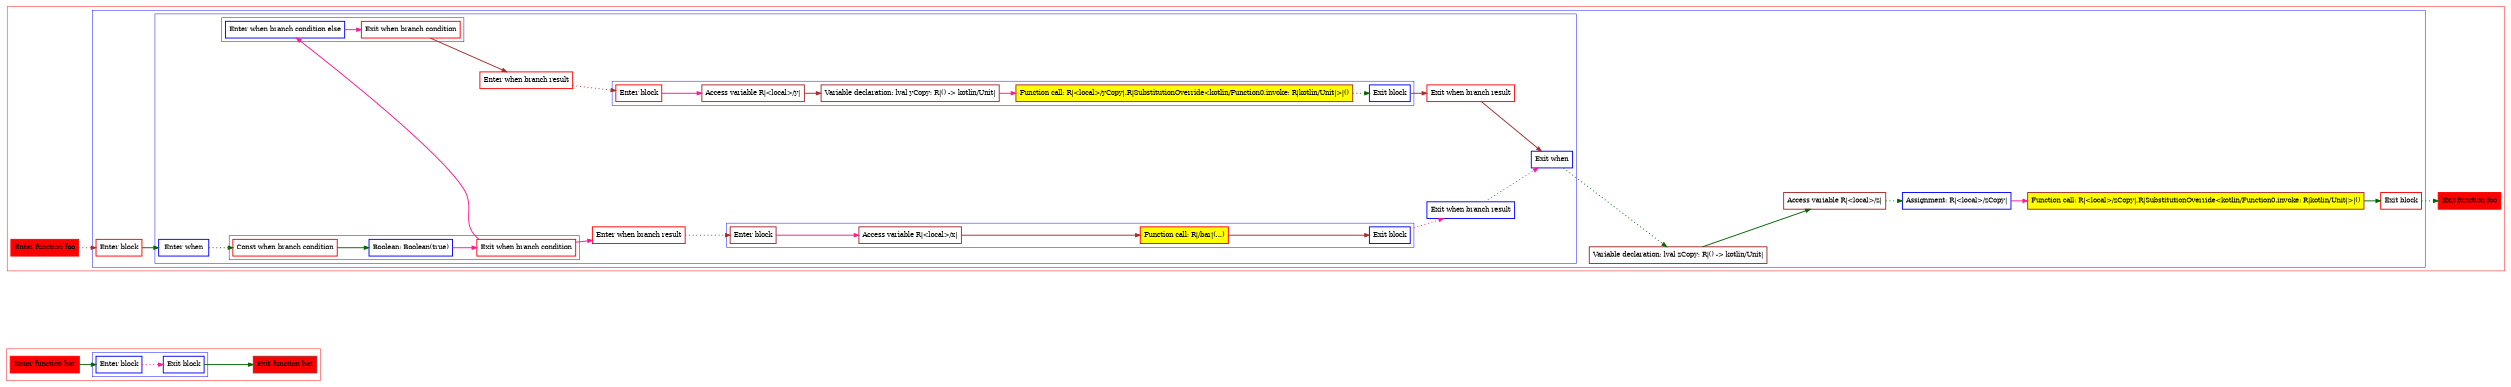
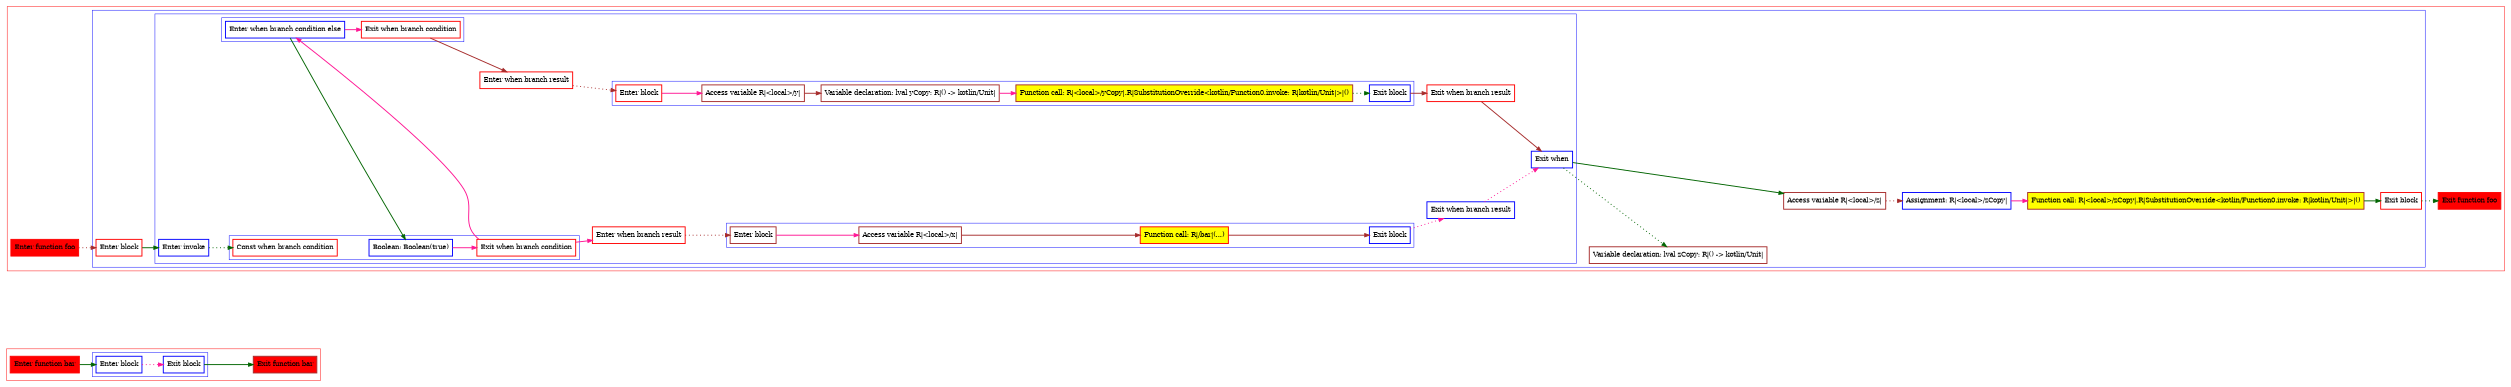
edge "Access variable R|<local>/z|" -> "Assignment: R|<local>/zCopy|": color darkgreen -> brown
edge "Variable declaration: lval zCopy: R|() -> kotlin/Unit|" -> "Access variable R|<local>/z|": now "Exit when" -> "Access variable R|<local>/z|"
node "Enter when": label "Enter when" -> "Enter invoke"
edge "Const when branch condition" -> "Boolean: Boolean(true)": now "Enter when branch condition else" -> "Boolean: Boolean(true)"
